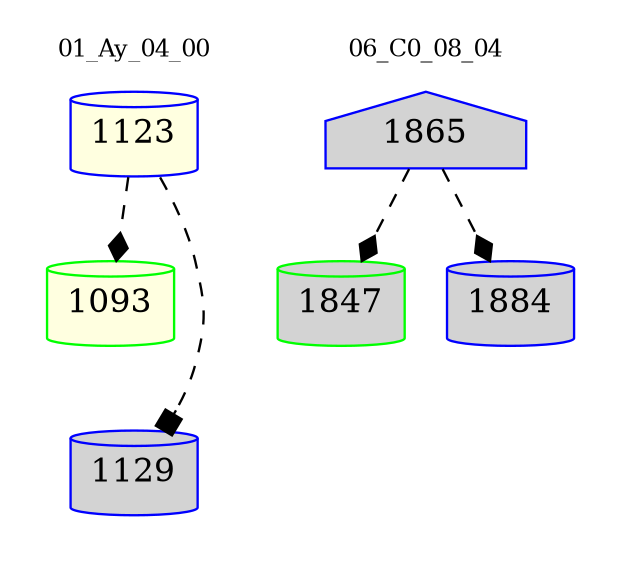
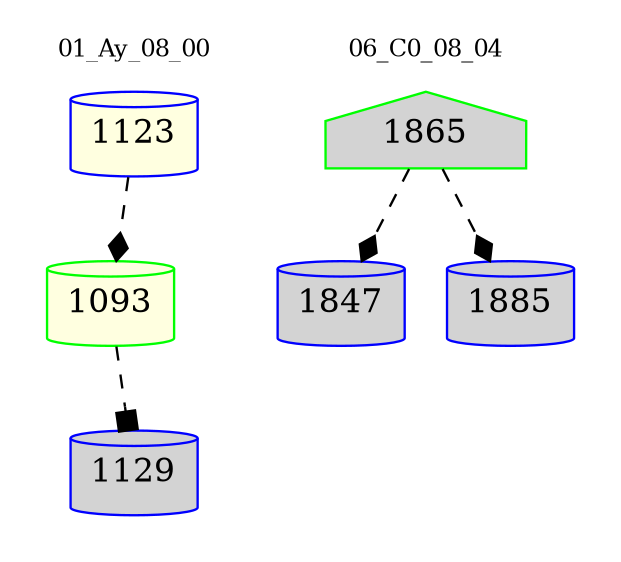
cluster "01_Ay_04_00": label "01_Ay_04_00" -> "01_Ay_08_00"
node "1865": color blue -> green
edge "1123" -> "1129": now "1093" -> "1129"
node "1847": color green -> blue
node "1884": label "1884" -> "1885"
